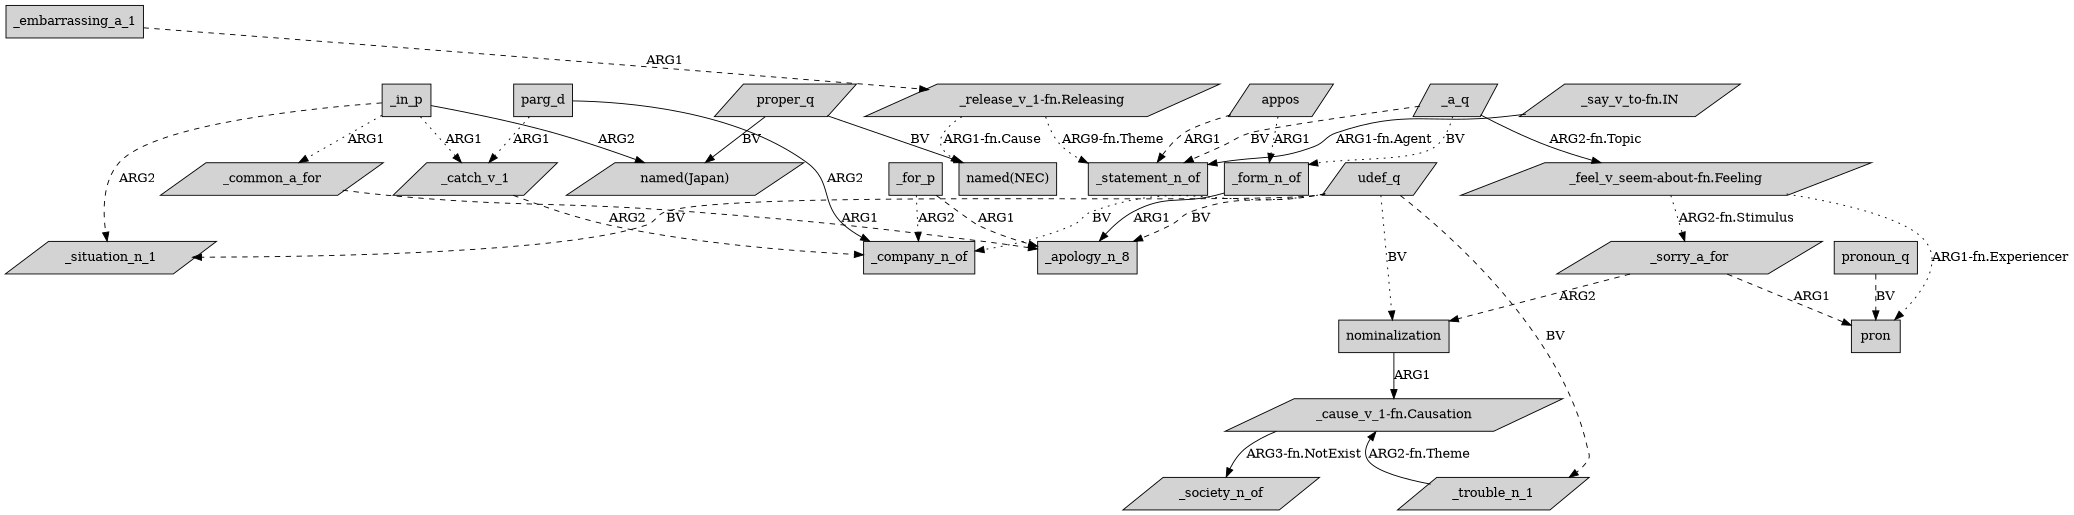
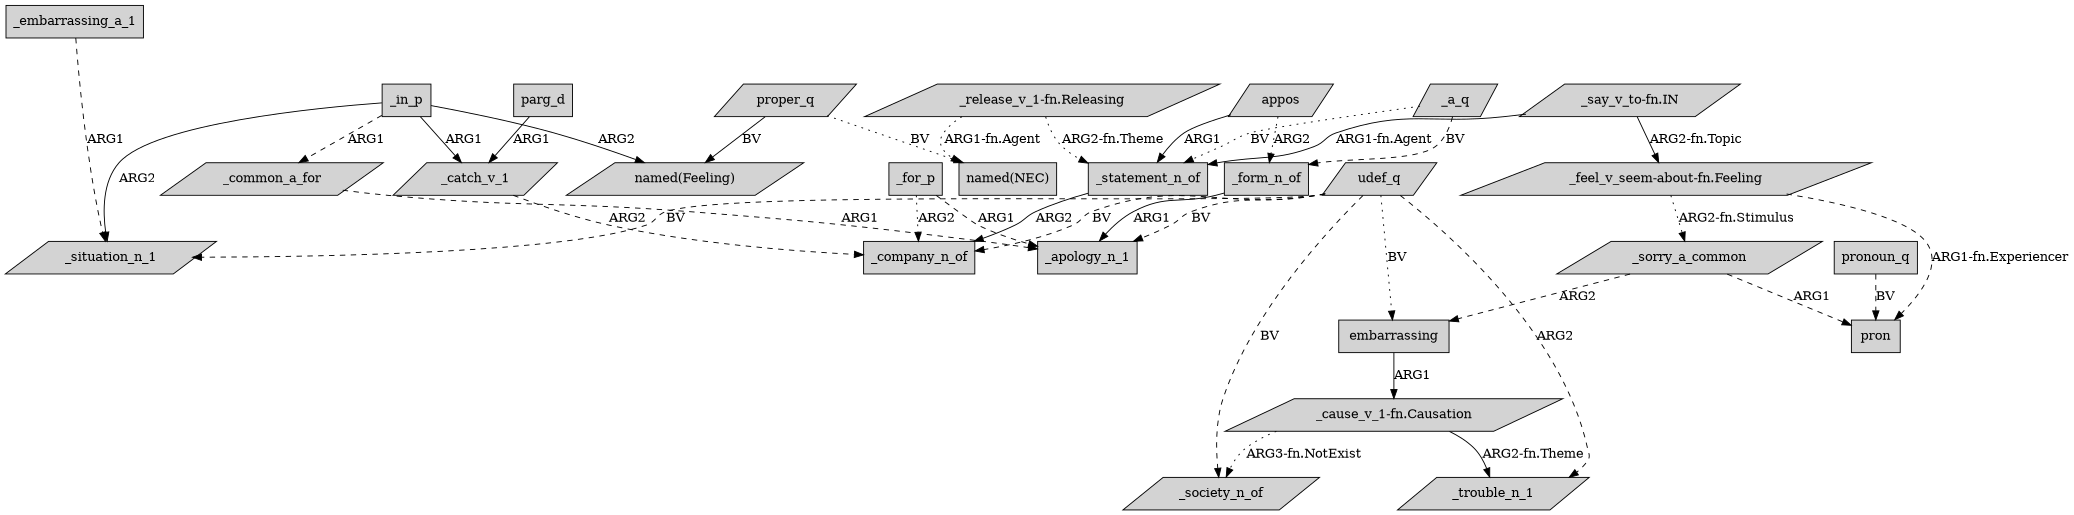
edge "_embarrassing_a_1" -> "_release_v_1-fn.Releasing": now "_embarrassing_a_1" -> "_situation_n_1"
edge "_a_q" -> "_statement_n_of": style dashed -> dotted
edge "_in_p" -> "_situation_n_1": style dashed -> solid
edge "appos" -> "_statement_n_of": style dashed -> solid
edge "parg_d" -> "_company_n_of": now "_statement_n_of" -> "_company_n_of"
edge "_in_p" -> "_catch_v_1": style dotted -> solid
edge "parg_d" -> "_catch_v_1": style dotted -> solid
edge "_in_p" -> "_common_a_for": style dotted -> dashed
edge "proper_q" -> "named(NEC)": style solid -> dotted
edge "_release_v_1-fn.Releasing" -> "named(NEC)": label "ARG1-fn.Cause" -> "ARG1-fn.Agent"
edge "_release_v_1-fn.Releasing" -> "_statement_n_of": label "ARG9-fn.Theme" -> "ARG2-fn.Theme"
edge "appos" -> "_form_n_of": label "ARG1" -> "ARG2"
edge "_a_q" -> "_feel_v_seem-about-fn.Feeling": now "_say_v_to-fn.IN" -> "_feel_v_seem-about-fn.Feeling"
edge "_a_q" -> "_form_n_of": style dotted -> dashed
node "named(Japan)": label "named(Japan)" -> "named(Feeling)"
edge "udef_q" -> "_company_n_of": style dotted -> dashed
edge "_feel_v_seem-about-fn.Feeling" -> "pron": style dotted -> dashed
node "_apology_n_8": label "_apology_n_8" -> "_apology_n_1"
node "_sorry_a_for": label "_sorry_a_for" -> "_sorry_a_common"
edge "udef_q" -> "_society_n_of": added, label "BV"
node "nominalization": label "nominalization" -> "embarrassing"
edge "udef_q" -> "_trouble_n_1": label "BV" -> "ARG2"
edge "_cause_v_1-fn.Causation" -> "_society_n_of": style solid -> dotted
edge "_trouble_n_1" -> "_cause_v_1-fn.Causation": reversed
